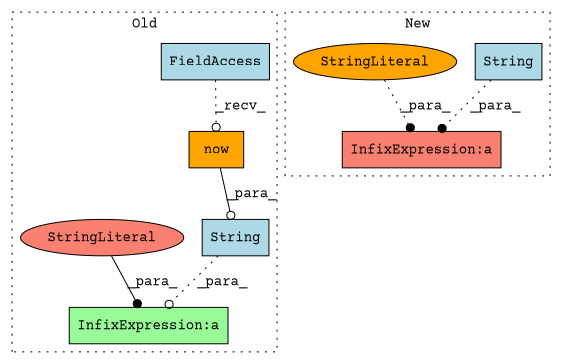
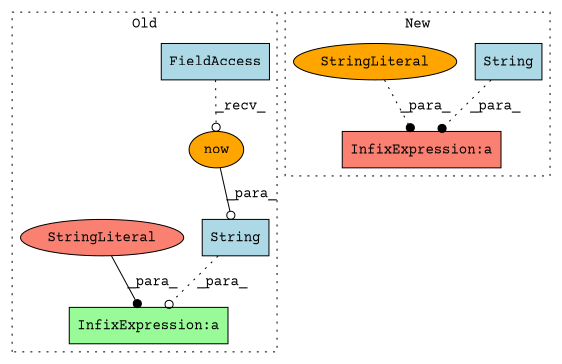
node "now": shape box -> ellipse
